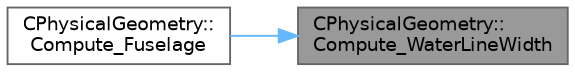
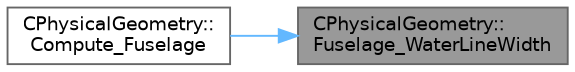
node "CPhysicalGeometry:: Compute_WaterLineWidth": label "CPhysicalGeometry:: Compute_WaterLineWidth" -> "CPhysicalGeometry:: Fuselage_WaterLineWidth"
